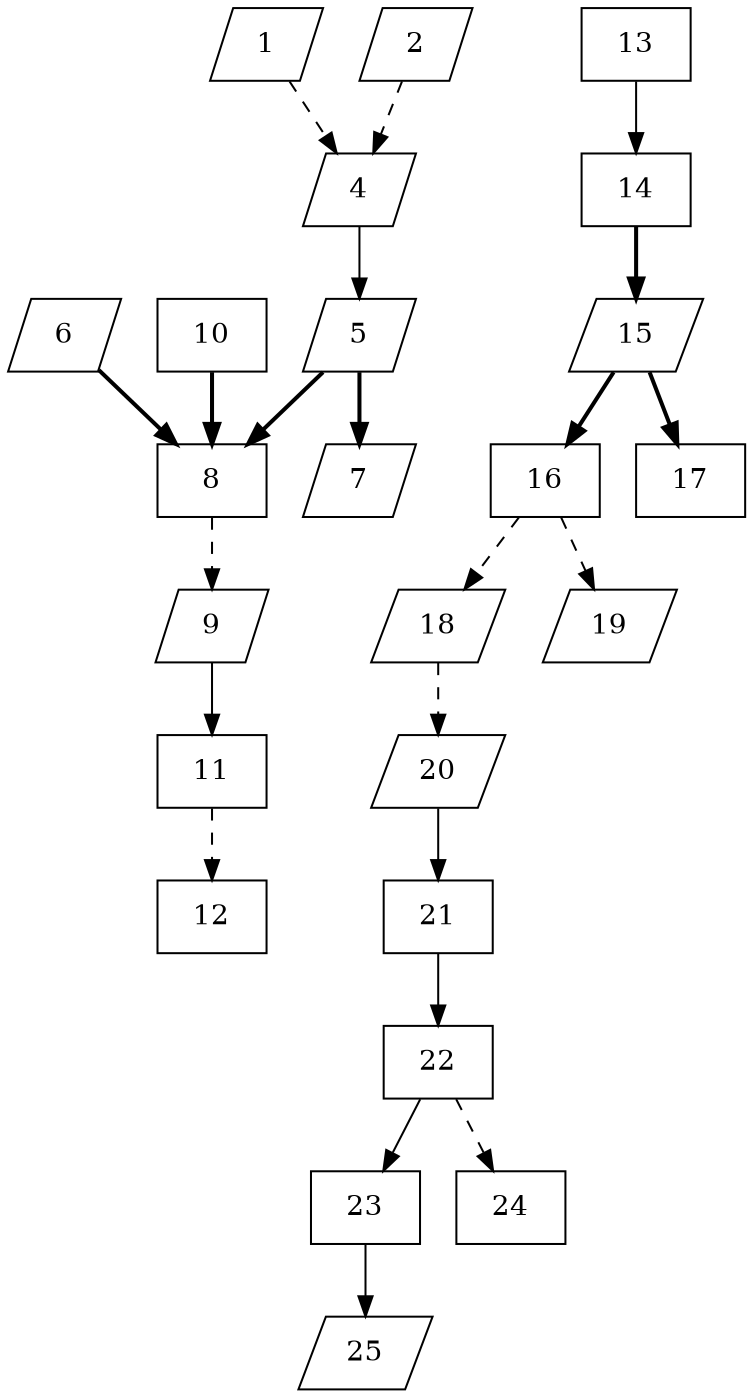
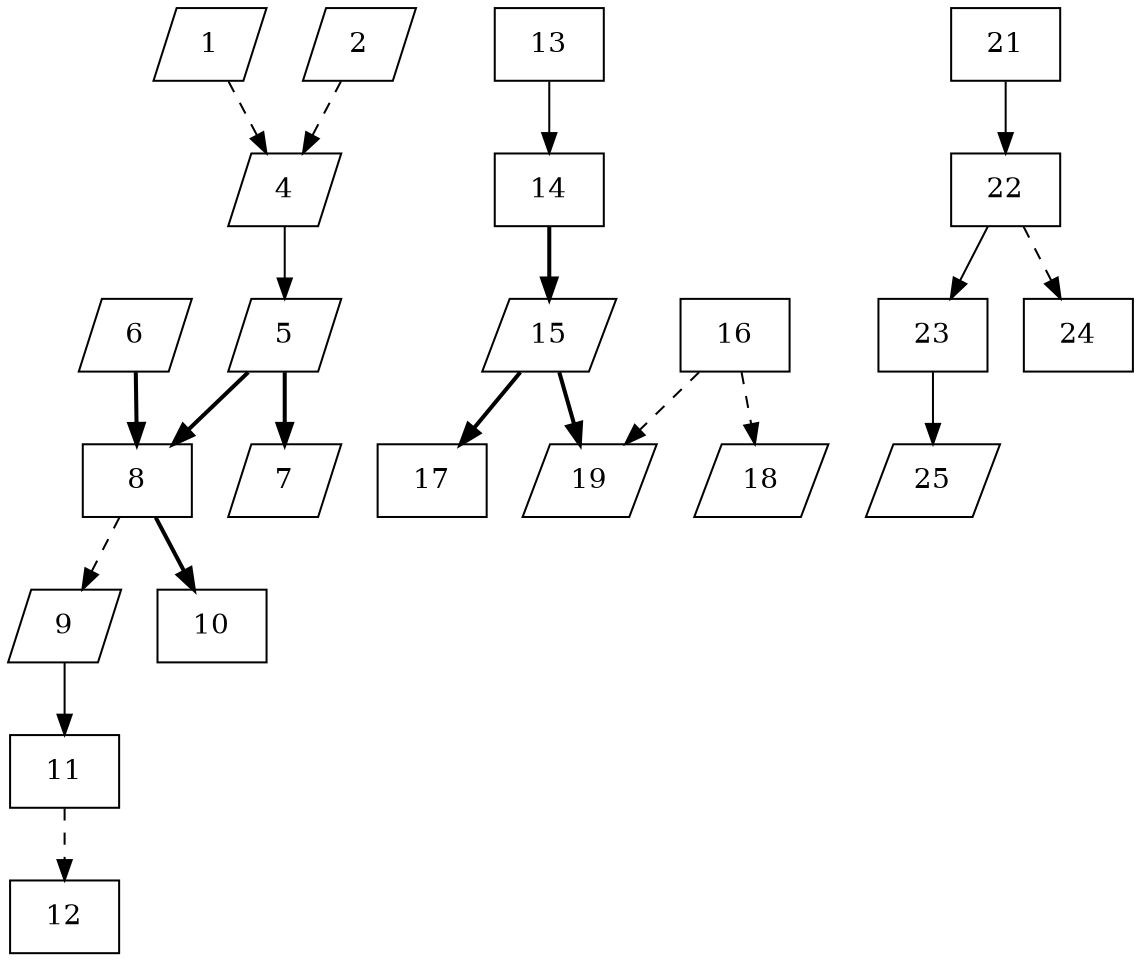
edge "10" -> "8": reversed
edge "15" -> "16": now "15" -> "19"
node "20": removed
